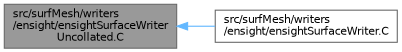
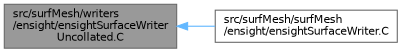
node "src/surfMesh/writers /ensight/ensightSurfaceWriter.C": label "src/surfMesh/writers /ensight/ensightSurfaceWriter.C" -> "src/surfMesh/surfMesh /ensight/ensightSurfaceWriter.C"
